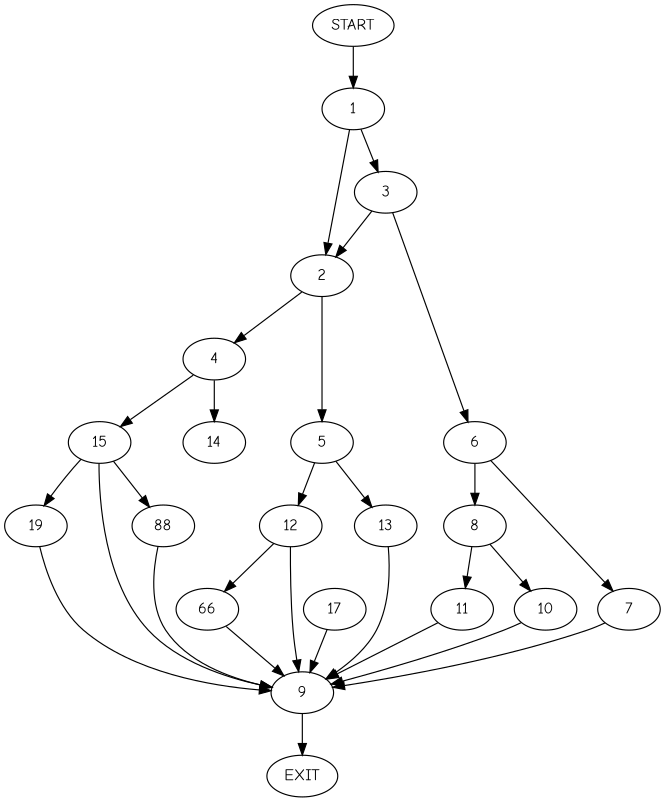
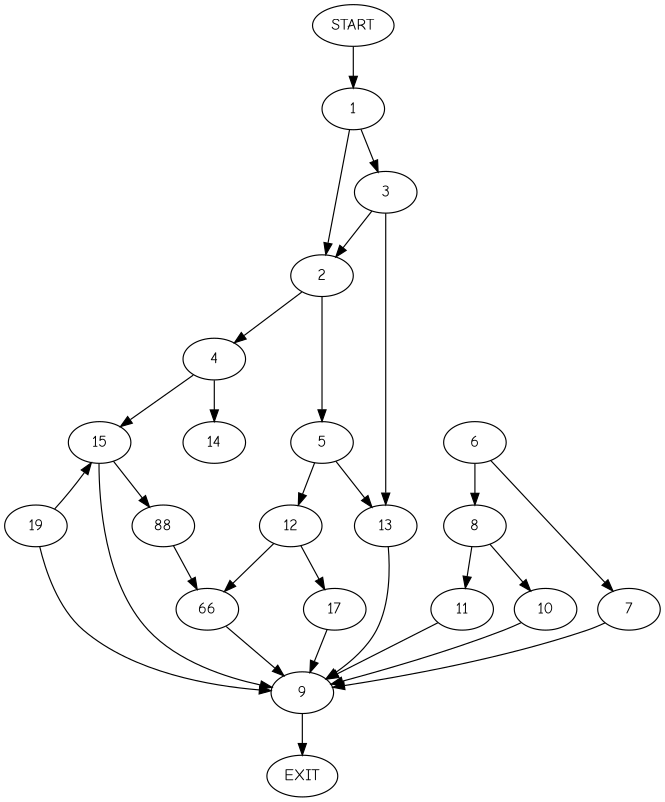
edge "3" -> "6": now "3" -> "13"
edge "15" -> "19": reversed
edge "12" -> "9": now "12" -> "17"
edge "88" -> "9": now "88" -> "66"
